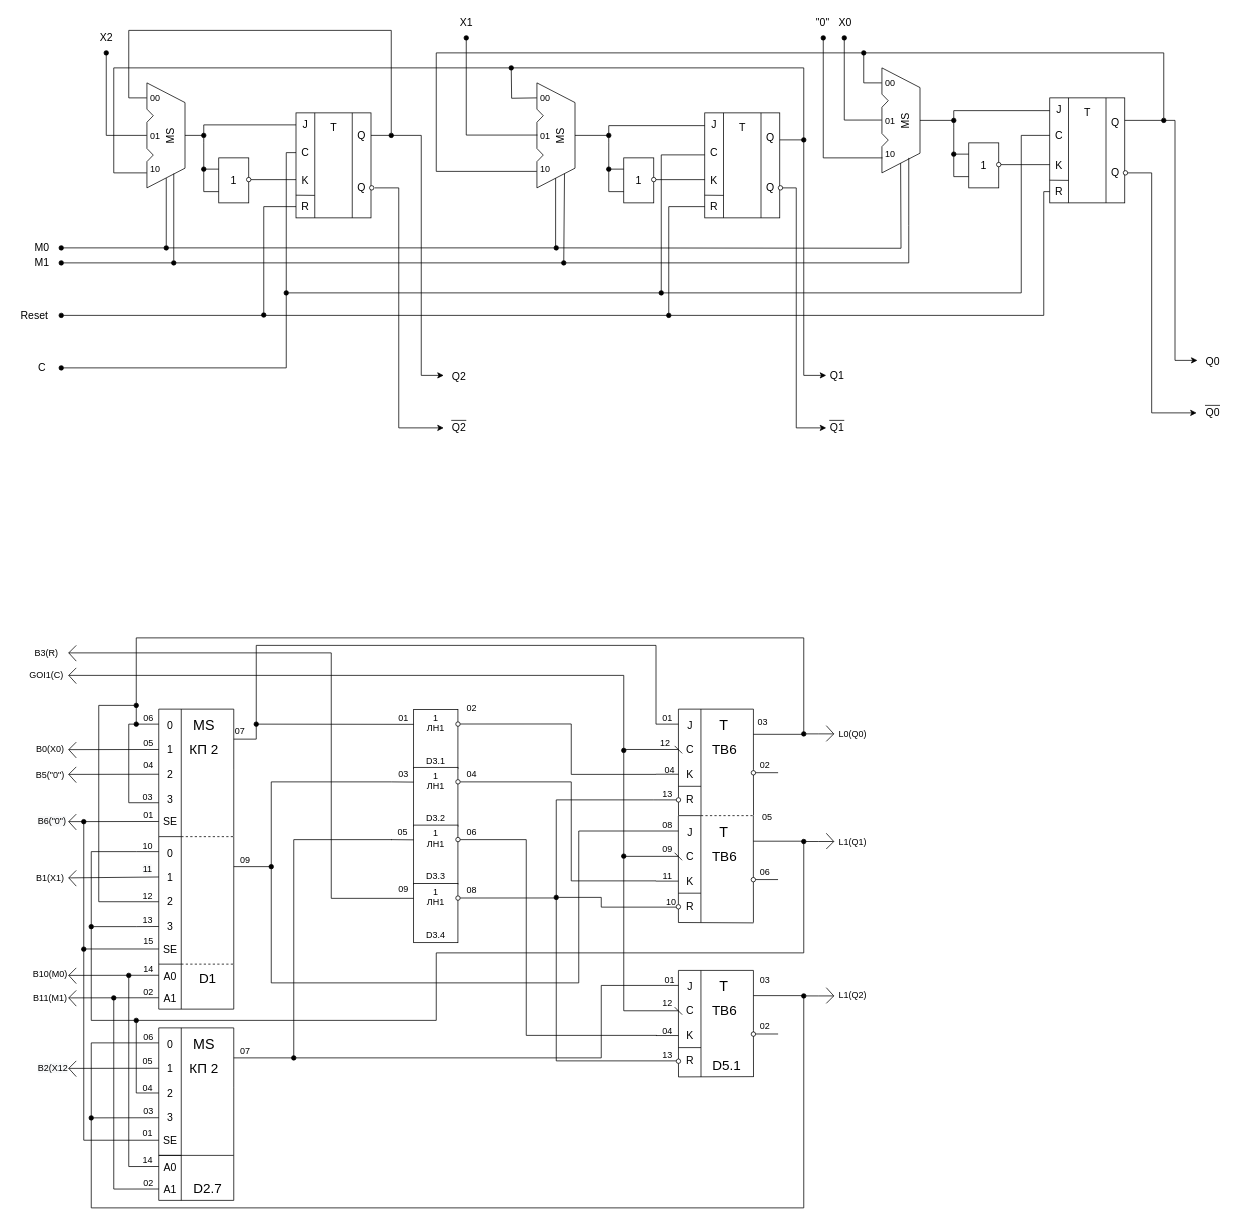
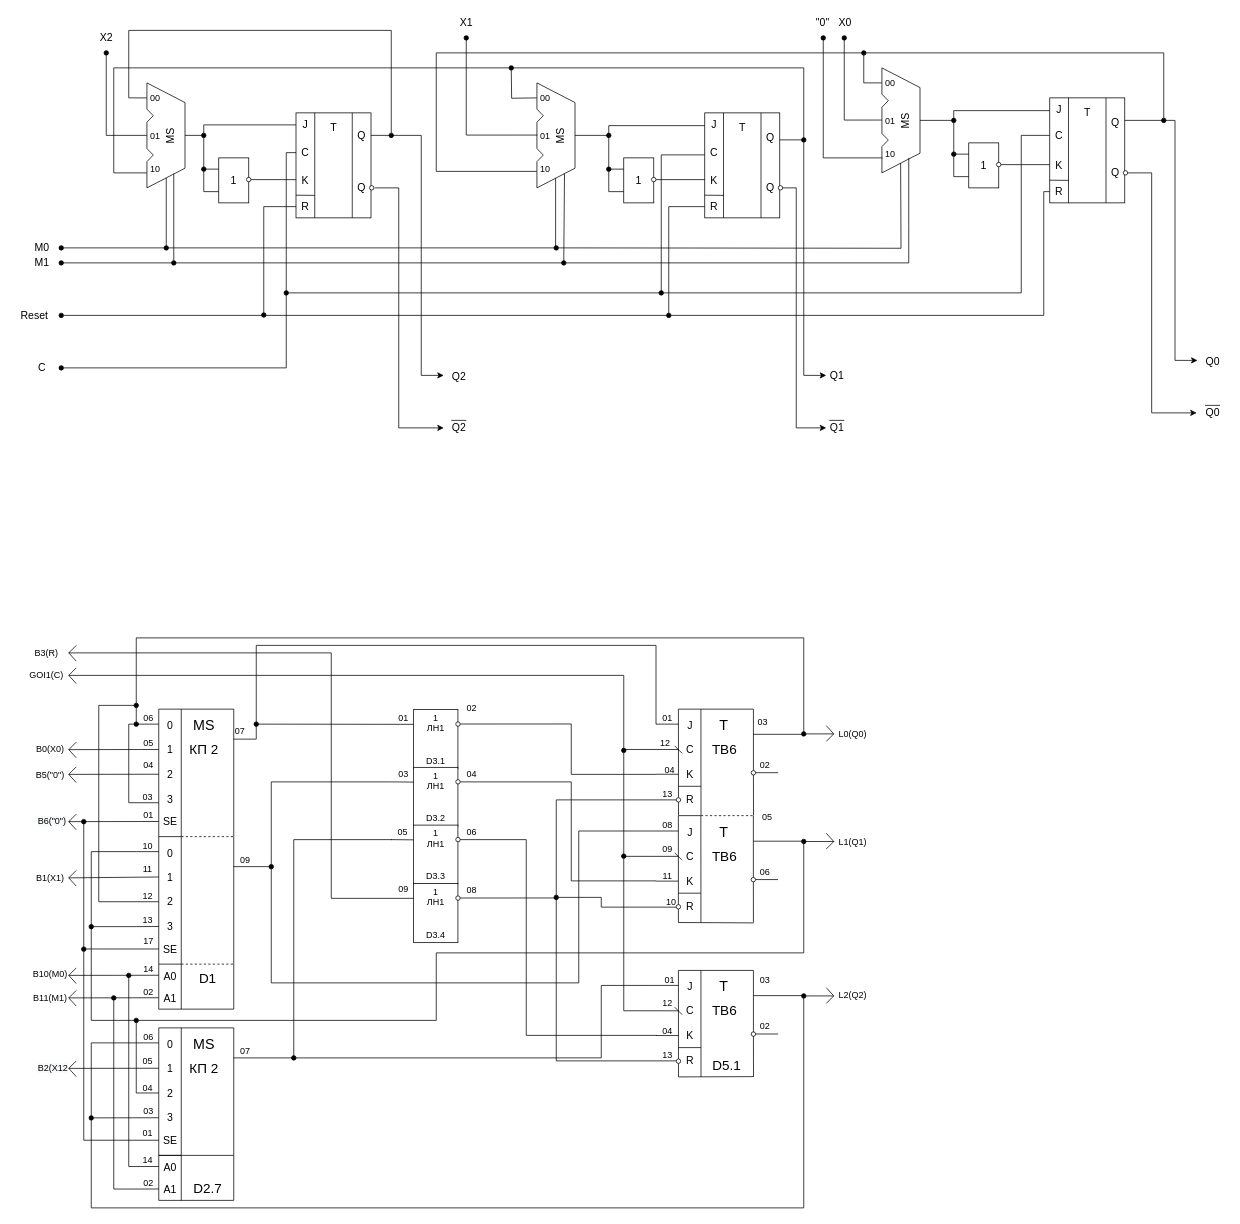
node "15": label "15" -> "17"
node "L1(Q2)": label "L1(Q2)" -> "L2(Q2)"
